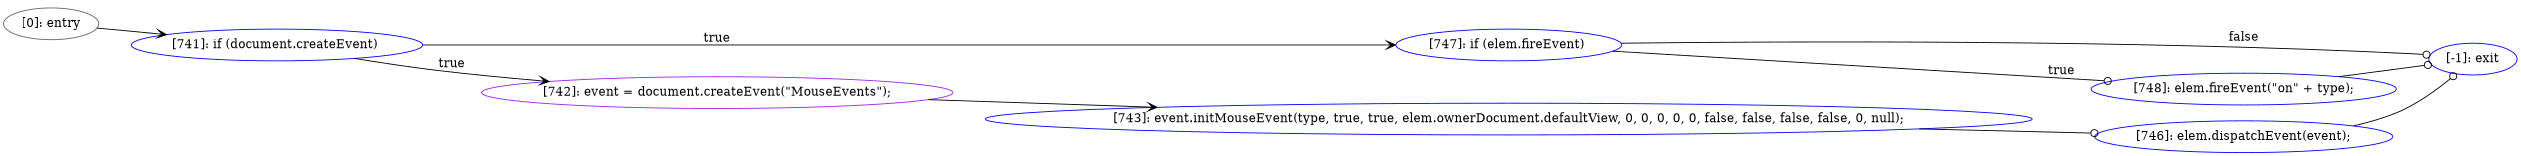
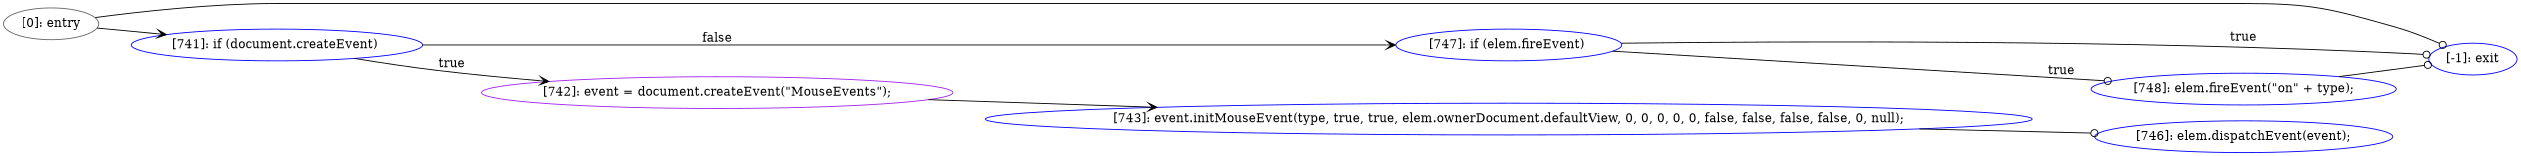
edge "[747]: if (elem.fireEvent)" -> "[-1]: exit": label "false" -> "true"
edge "[741]: if (document.createEvent)" -> "[747]: if (elem.fireEvent)": label "true" -> "false"
edge "[746]: elem.dispatchEvent(event);" -> "[-1]: exit": now "[0]: entry" -> "[-1]: exit"
